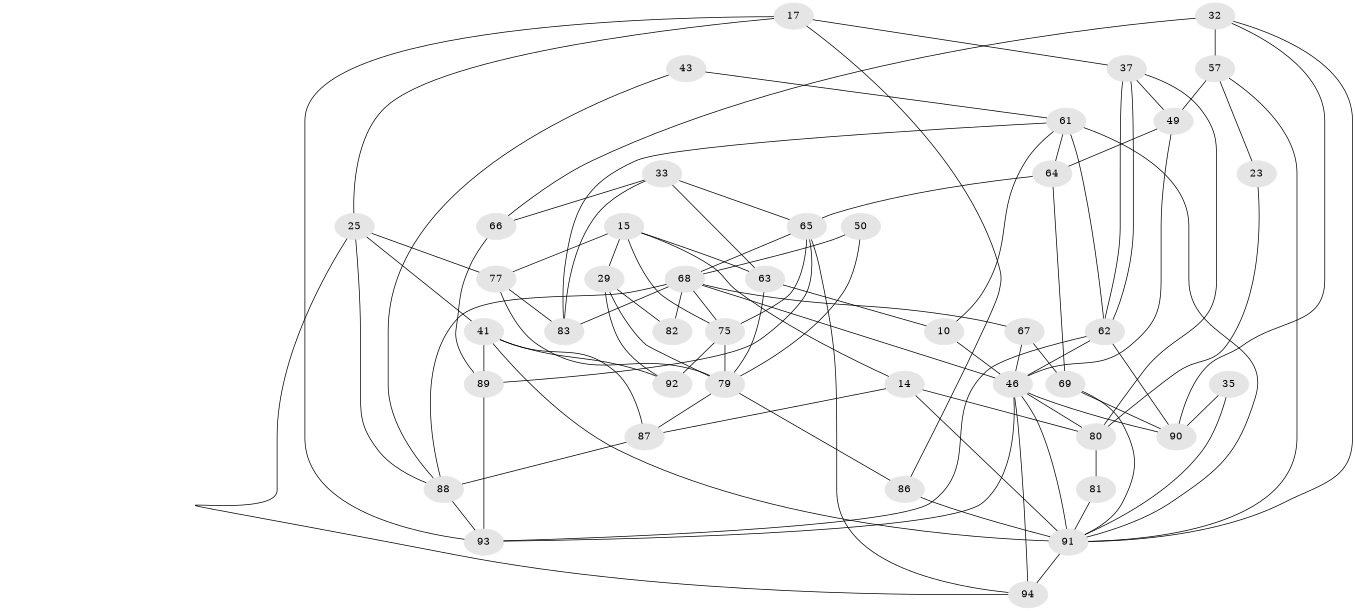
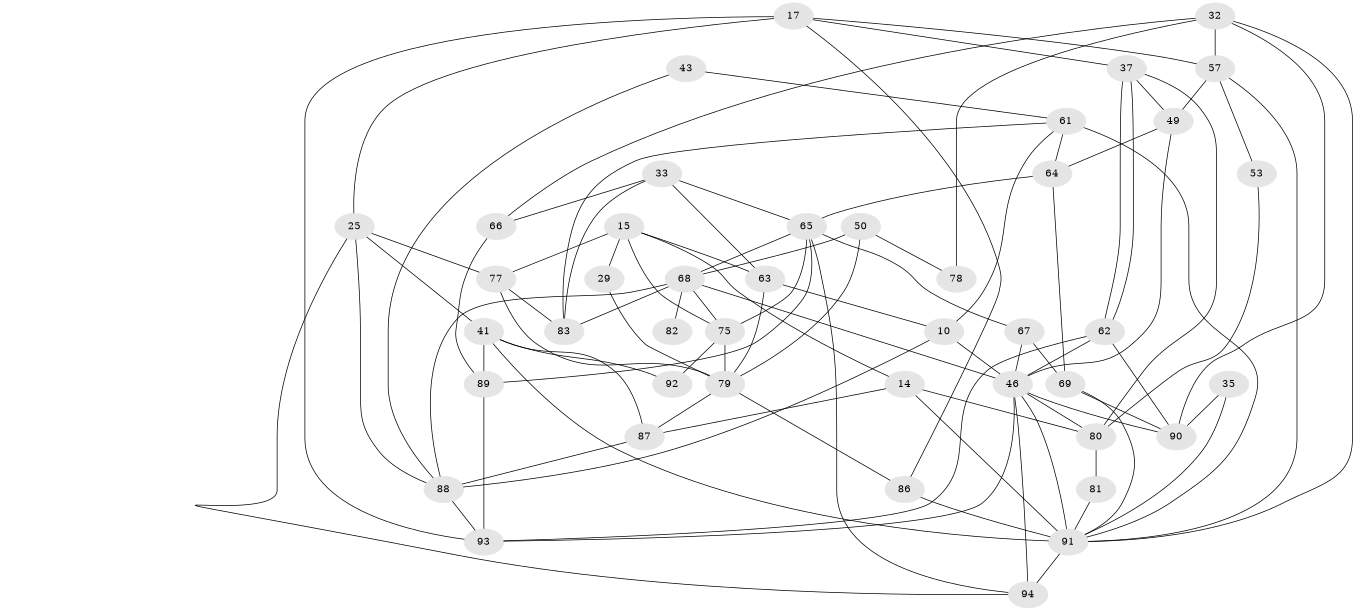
edge "17" -- "57": added
node "23": label "23" -> "53"
edge "61" -- "62": removed
node "78": added
edge "29" -- "82": removed
edge "68" -- "67": now "65" -- "67"
edge "29" -- "92": removed
edge "10" -- "88": added
